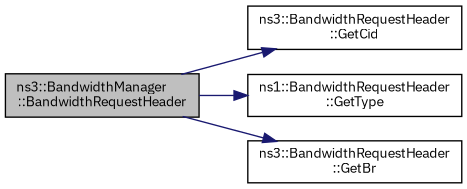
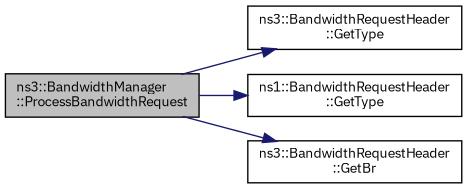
node "ns3::BandwidthRequestHeader ::GetCid": label "ns3::BandwidthRequestHeader ::GetCid" -> "ns3::BandwidthRequestHeader ::GetType"
node "ns3::BandwidthManager ::BandwidthRequestHeader": label "ns3::BandwidthManager ::BandwidthRequestHeader" -> "ns3::BandwidthManager ::ProcessBandwidthRequest"
